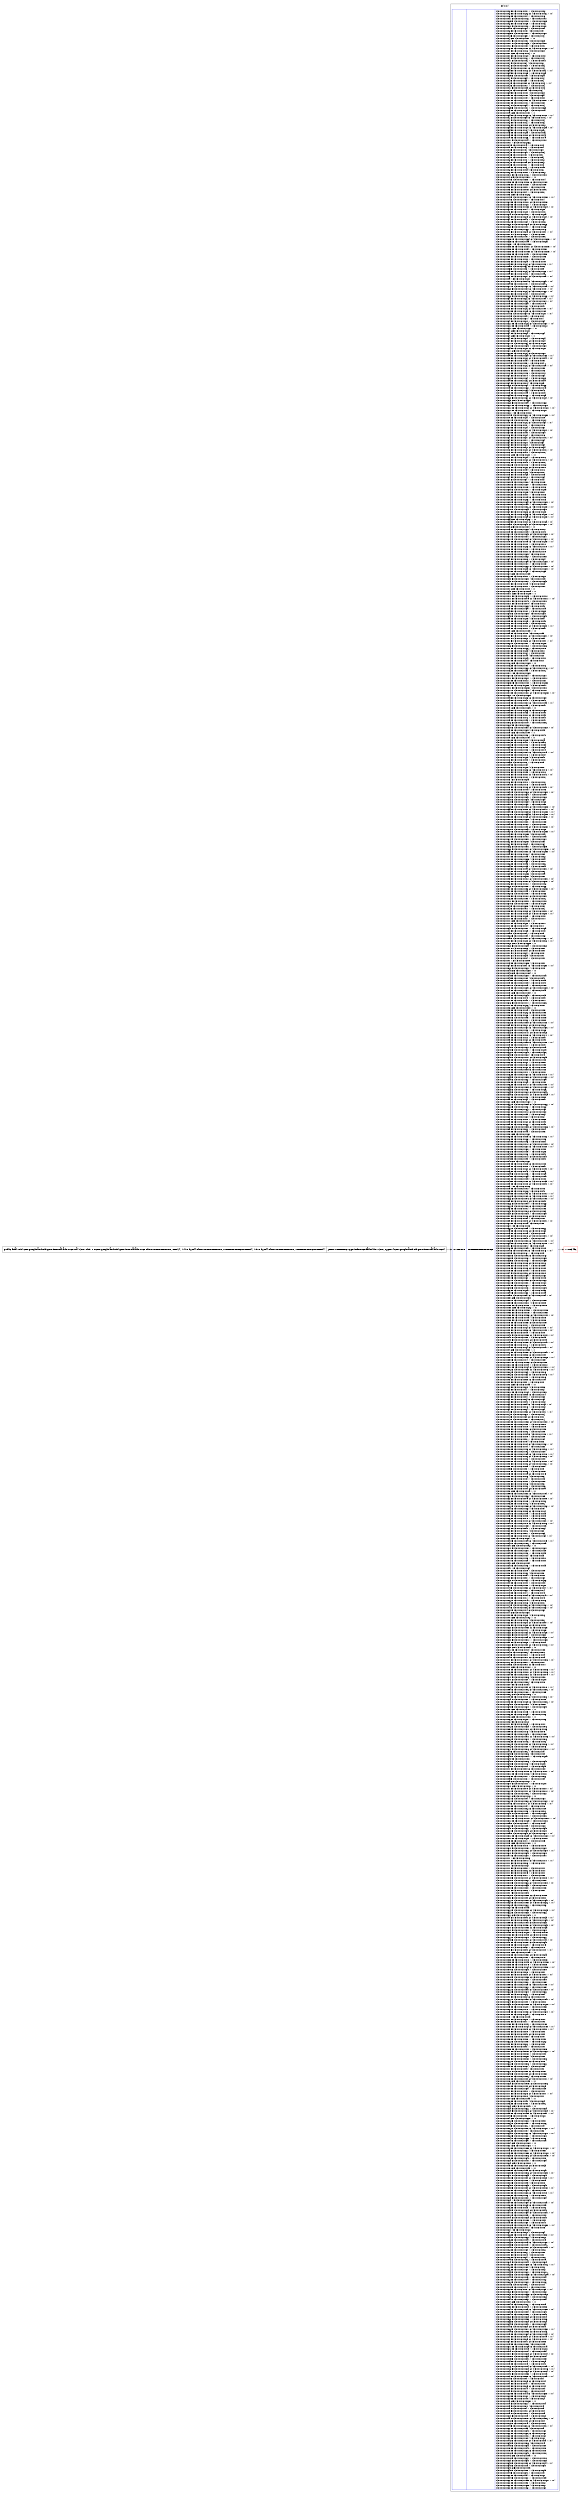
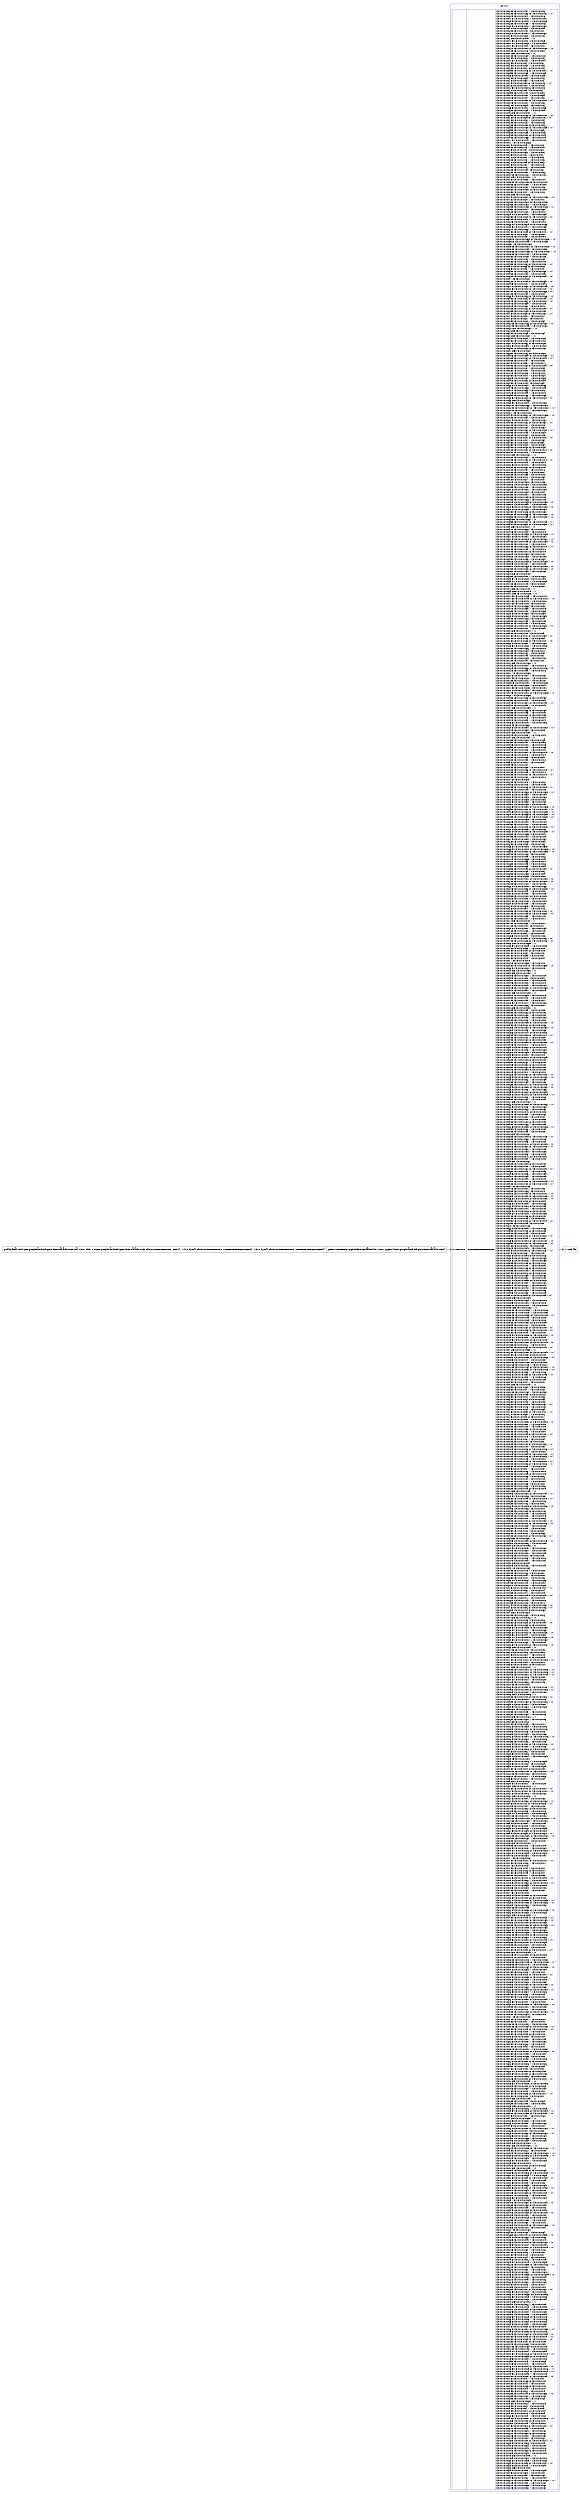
node "0: 0x0000": text "MTH_ENTER_BLOCK" -> "TYPE_ENTER_BLOCK"
